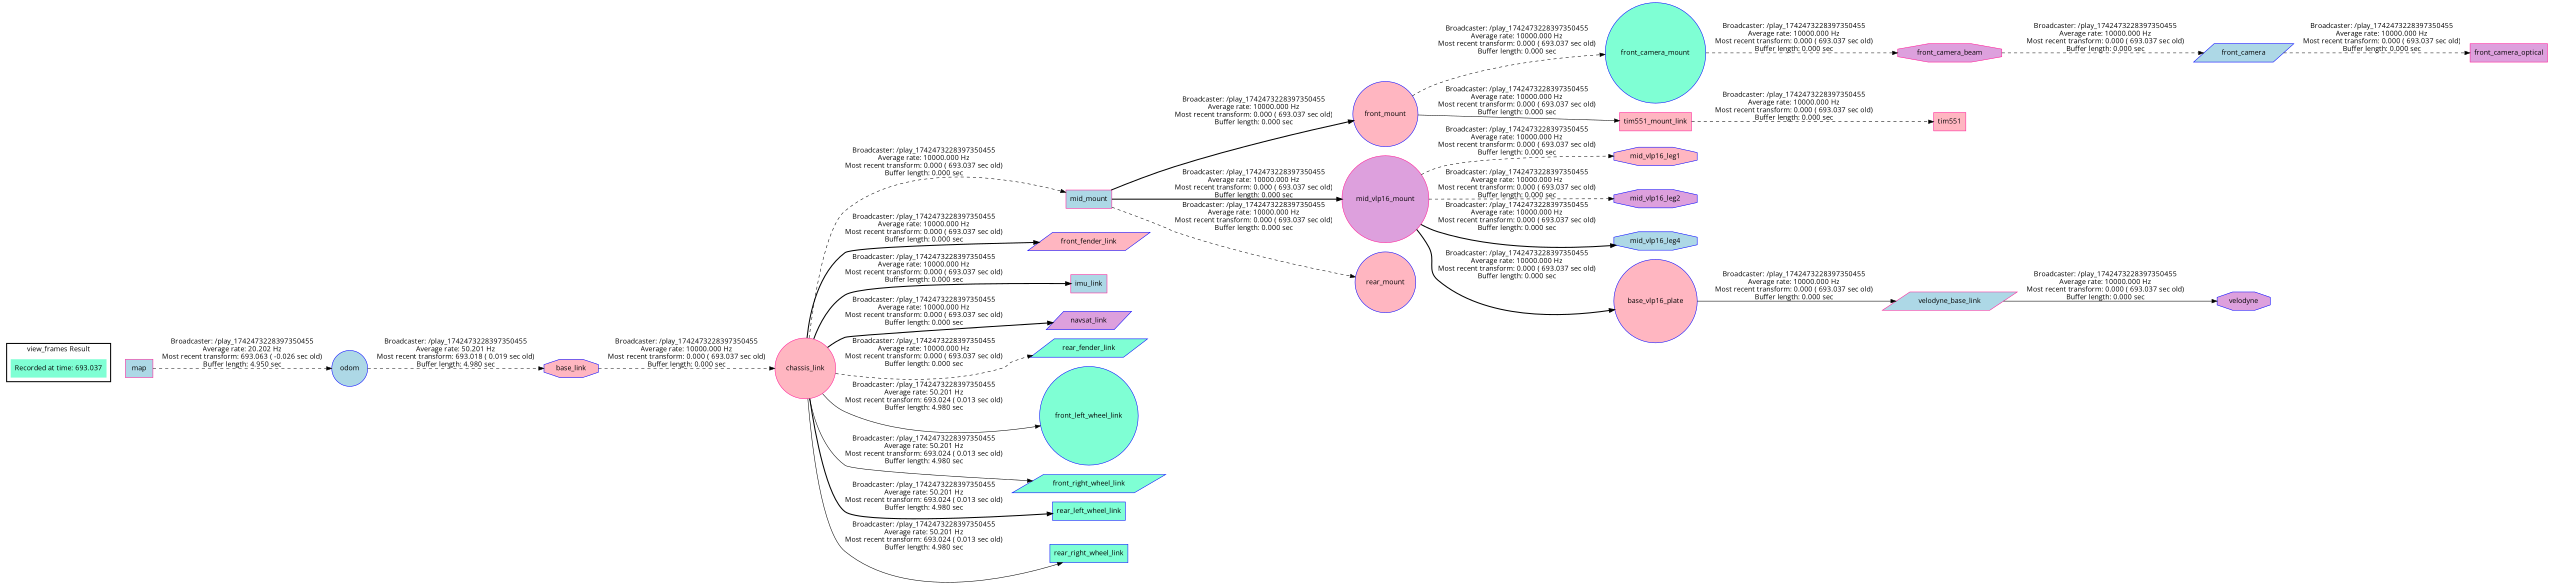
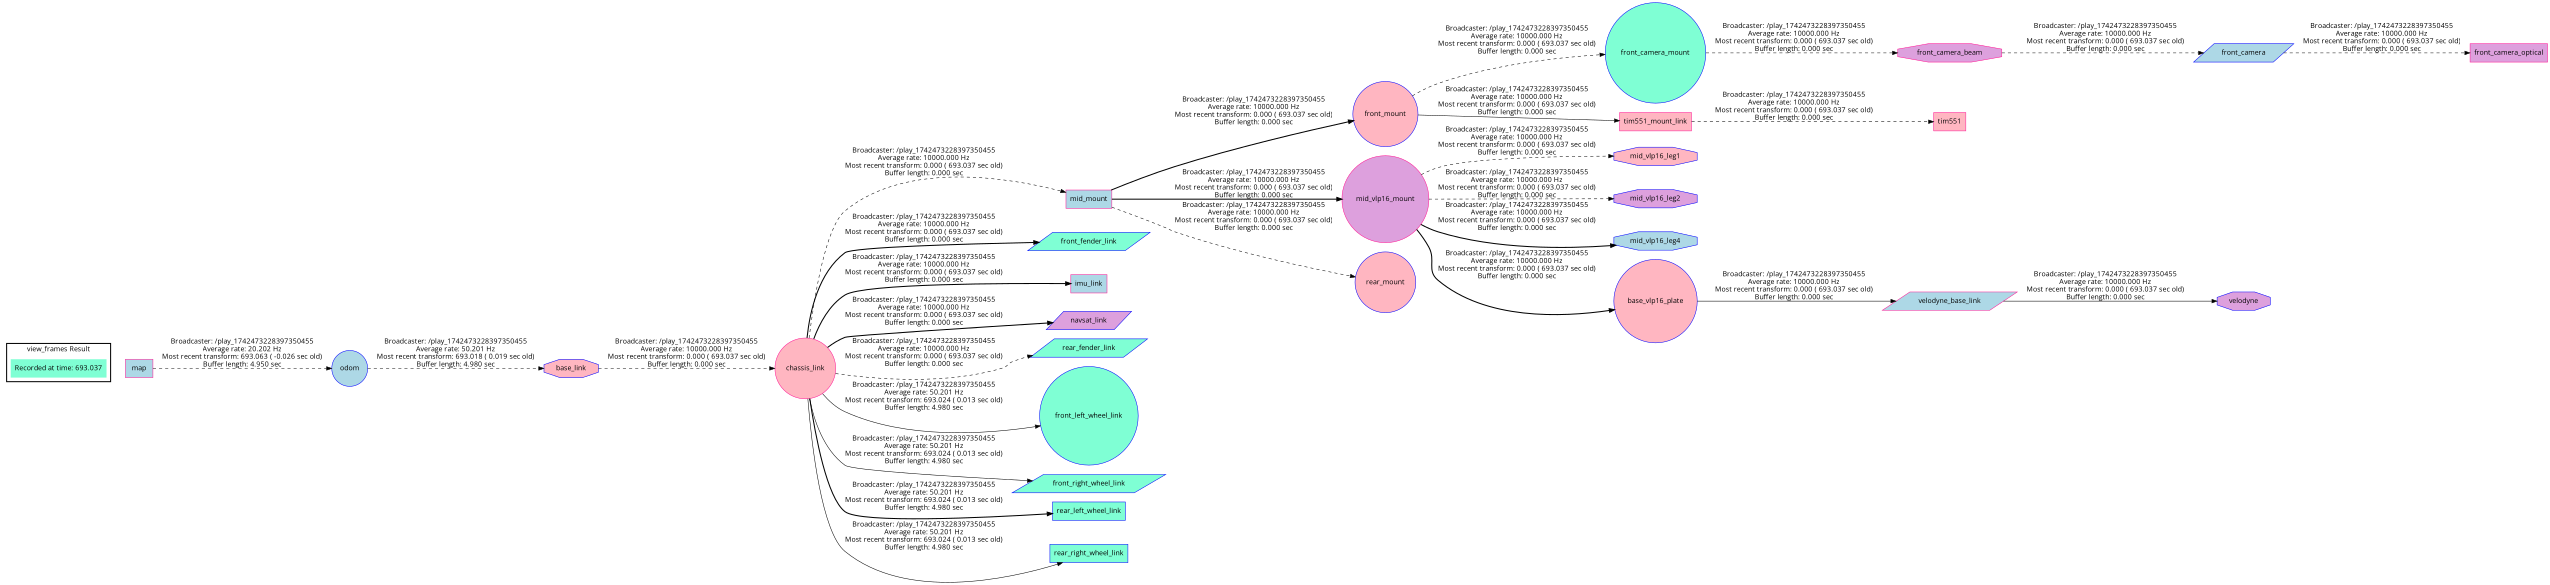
node "front_fender_link": fillcolor lightpink -> aquamarine
